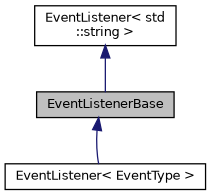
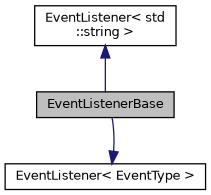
edge "EventListener< EventType >" -> "EventListenerBase": reversed
